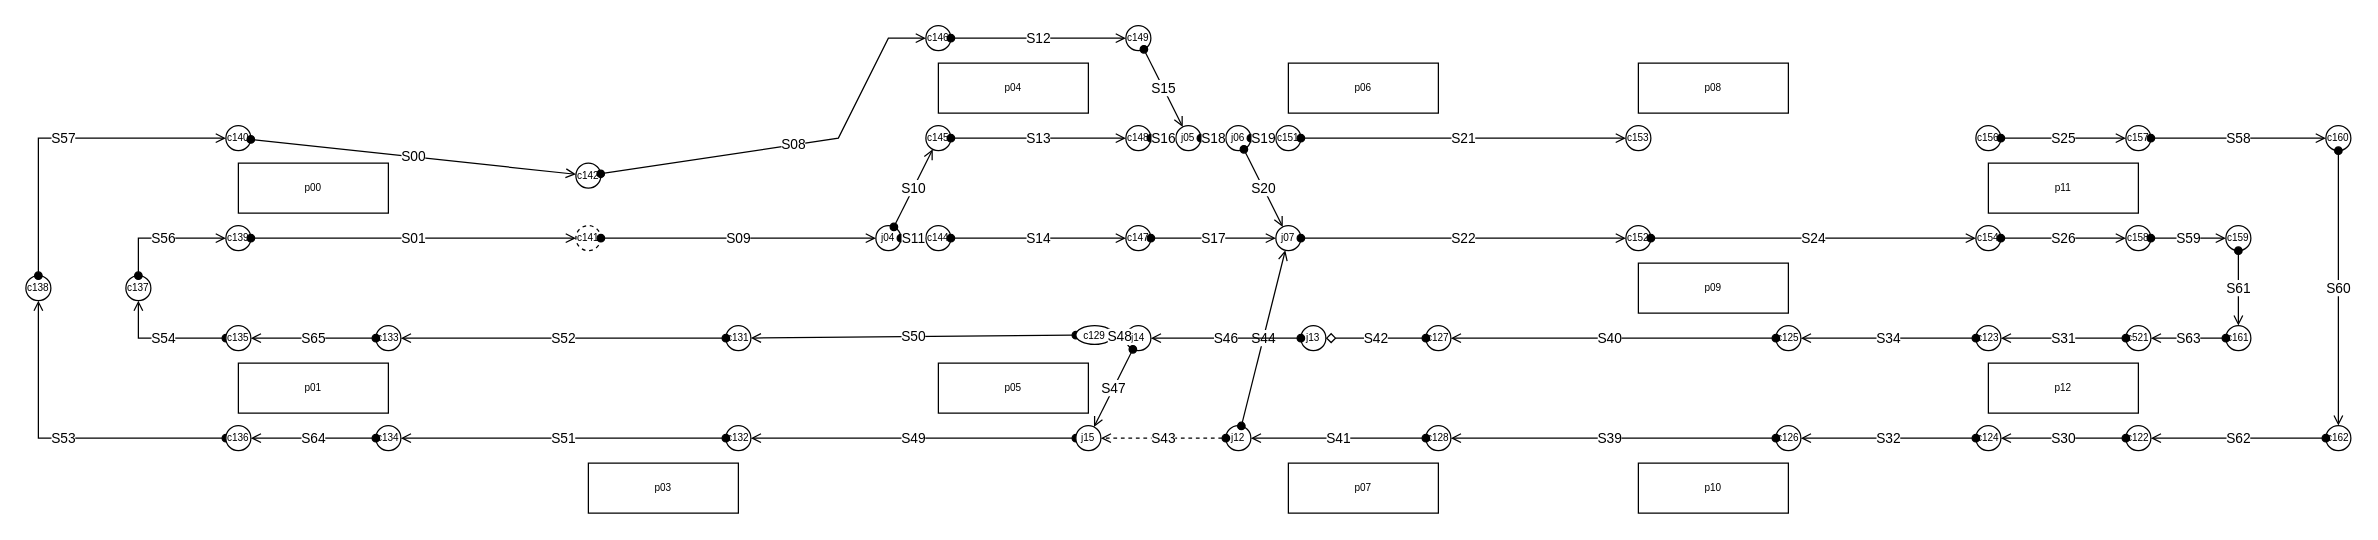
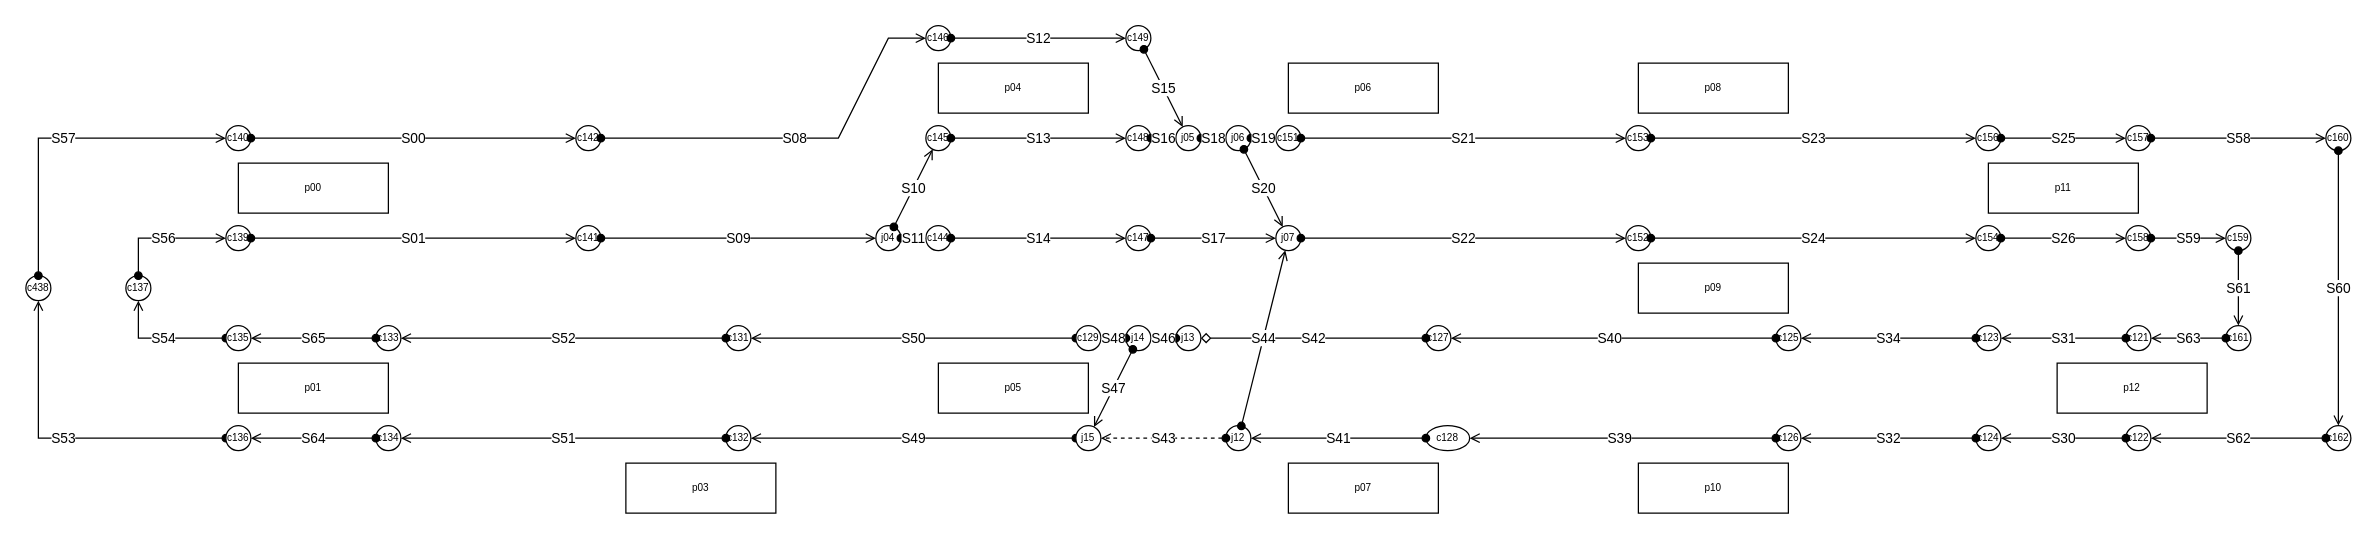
edge "c153" -- "c156": added, label "S23"
node "c142": moved (588, 176) -> (588, 138)
node "c141": style dashed -> solid
node "c138": label "c138" -> "c438"
node "c129": size 38x19 -> 25x25
node "j13": moved (1313, 338) -> (1188, 338)
node "c521": label "c521" -> "c121"
node "p12": moved (2063, 388) -> (2132, 388)
node "c128": size 25x25 -> 44x25
node "p03": moved (663, 488) -> (701, 488)
